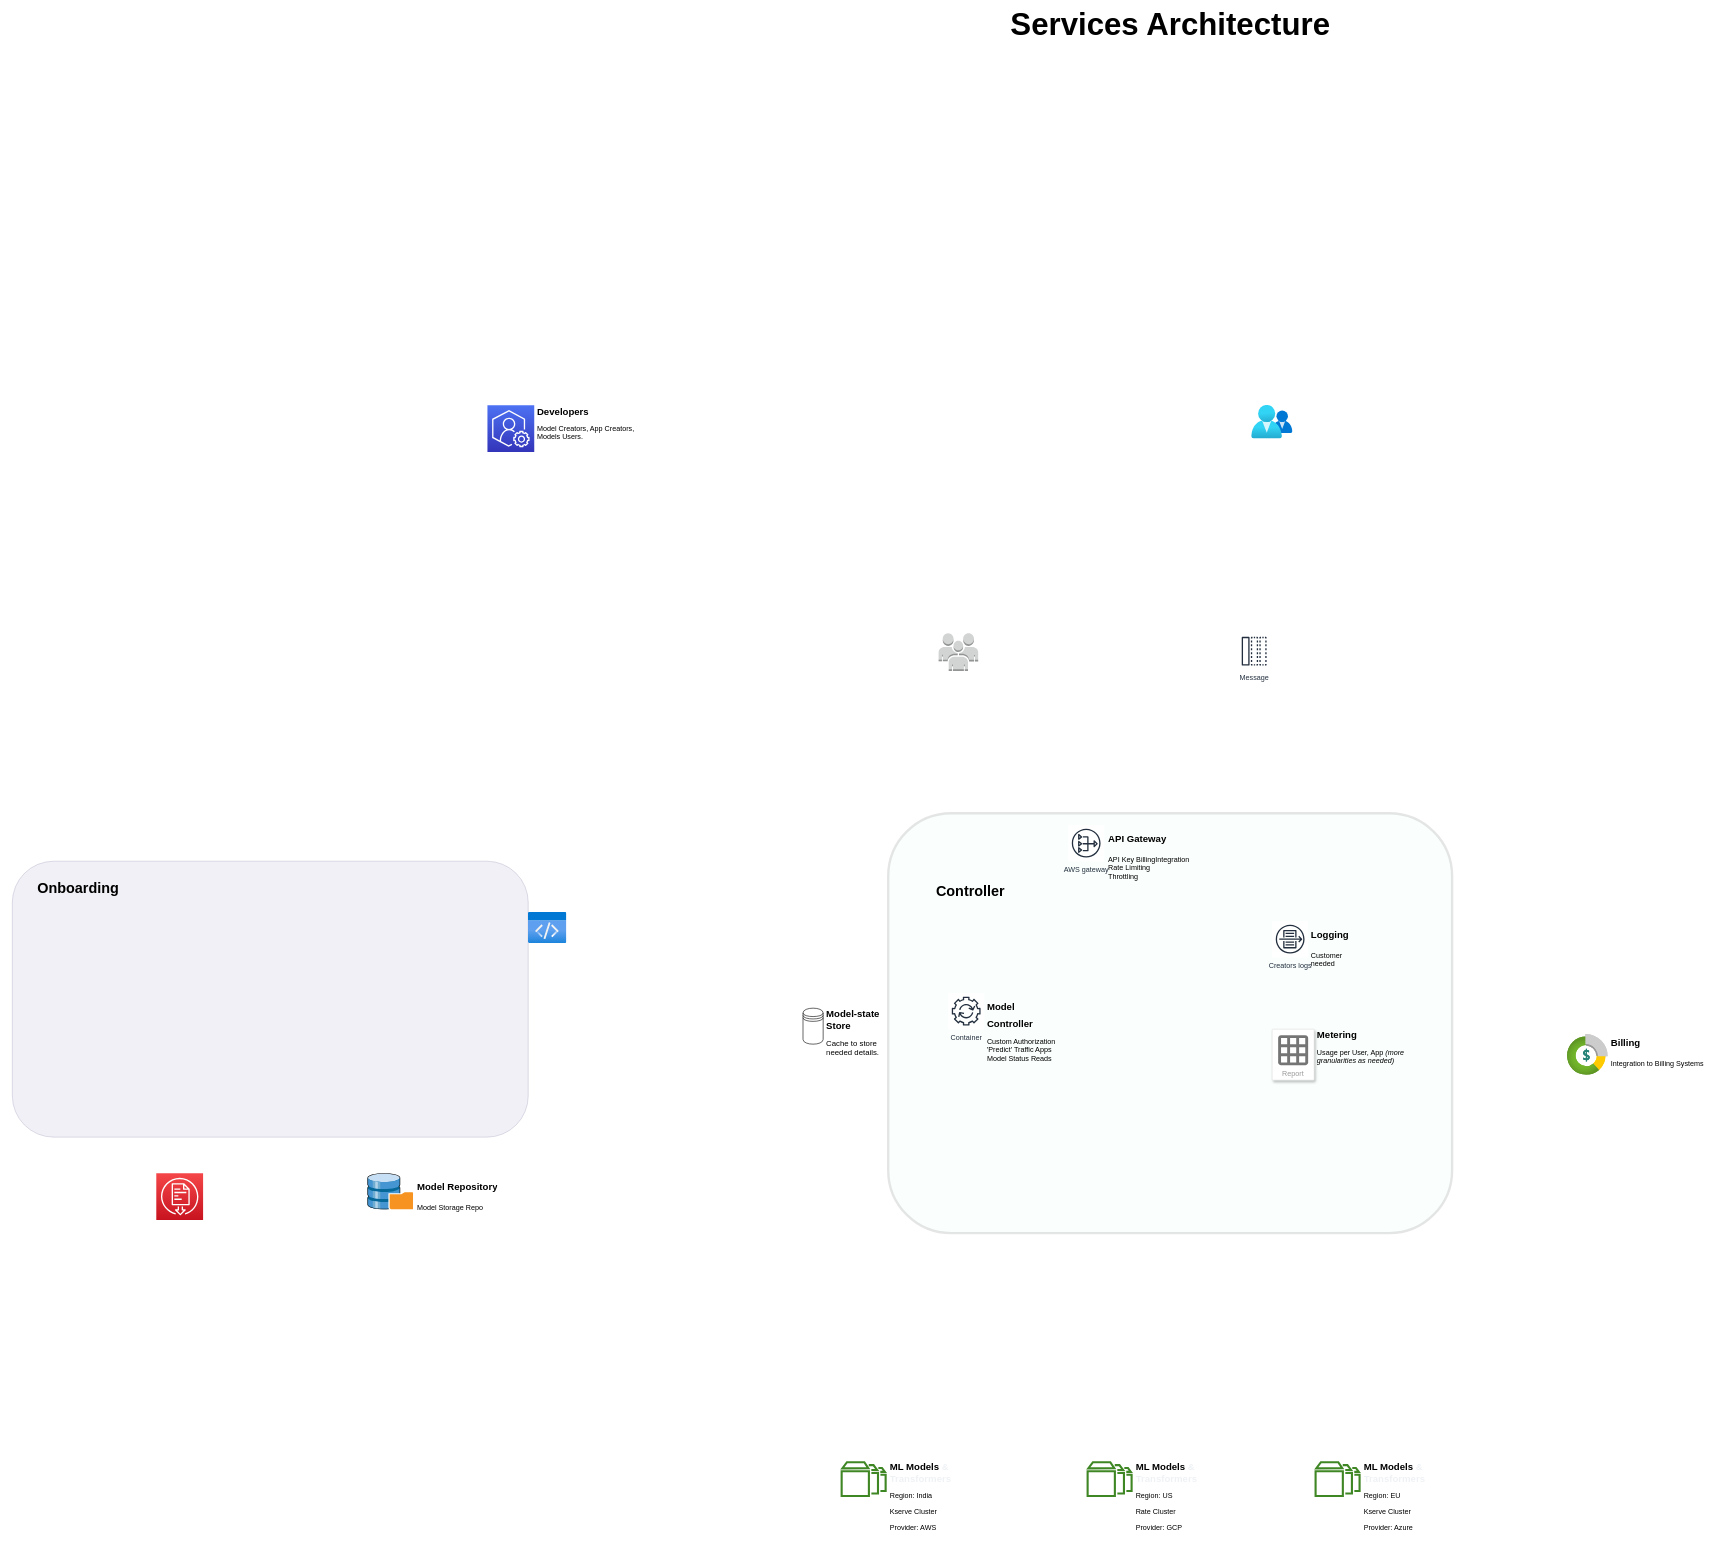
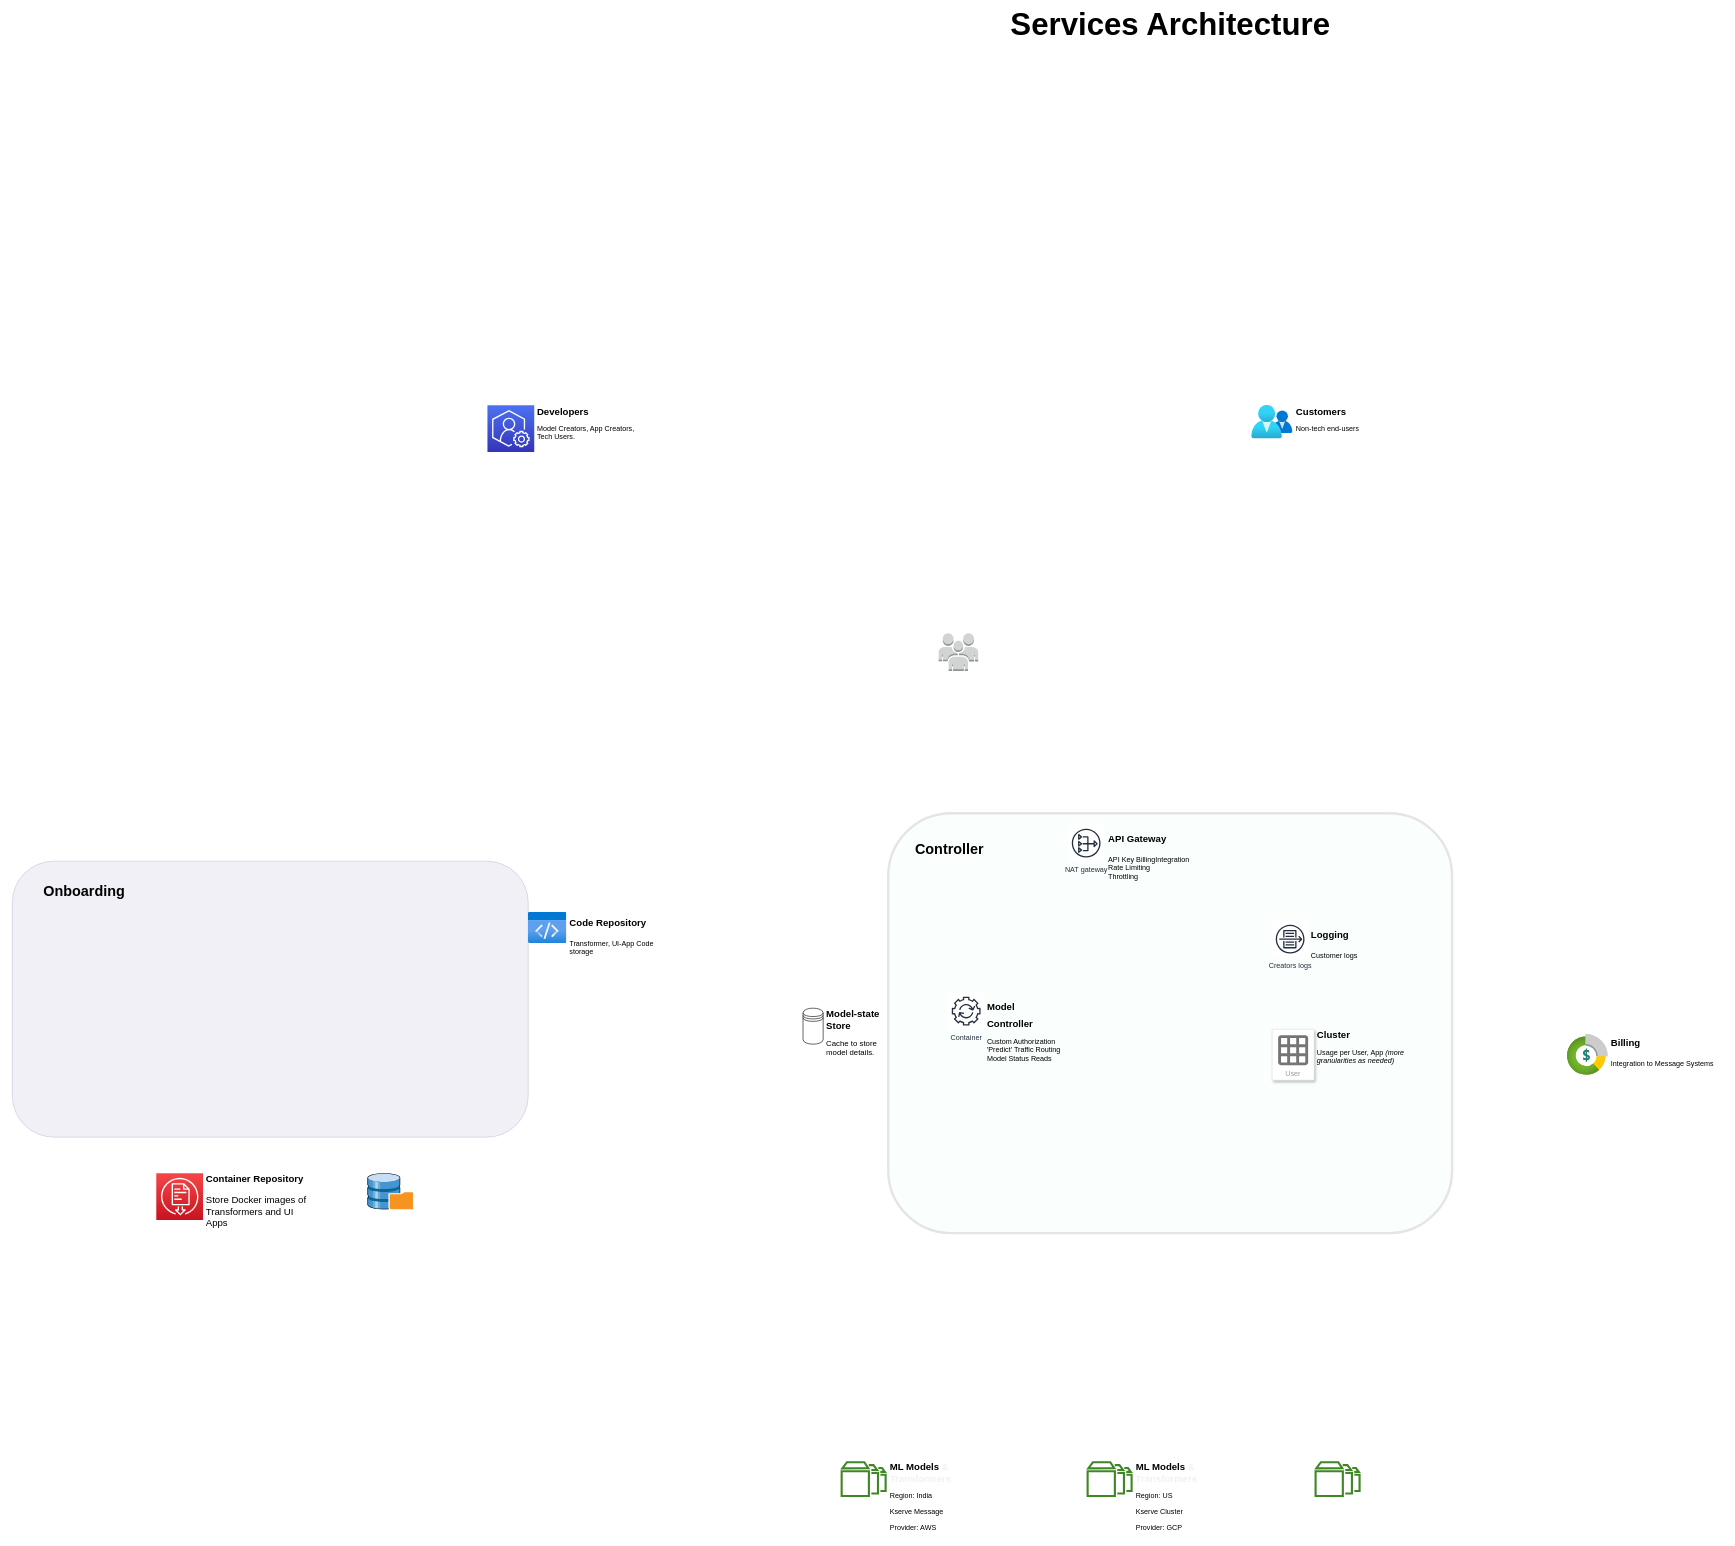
node "DevelopersModel Creators, App Creators, Models Users.": label "DevelopersModel Creators, App Creators, Models Users." -> "DevelopersModel Creators, App Creators, Tech Users."
node "CustomersNon-tech end-users": added
node "Message": removed
node "AWS gateway": label "AWS gateway" -> "NAT gateway"
node "Onboarding": moved (78, 888) -> (84, 891)
node "Controller": moved (990, 897) -> (969, 855)
node "LoggingCustomer needed": label "LoggingCustomer needed" -> "LoggingCustomer logs"
node "Code RepositoryTransformer, UI-App Code storage": added
node "Model ControllerCustom Authorization 'Predict' Traffic Apps Model Status Reads": label "Model ControllerCustom Authorization 'Predict' Traffic Apps Model Status Reads" -> "Model ControllerCustom Authorization 'Predict' Traffic Routing Model Status Reads"
node "Model-state StoreCache to store needed details.": label "Model-state StoreCache to store needed details." -> "Model-state StoreCache to store model details."
node "BillingIntegration to Billing Systems": label "BillingIntegration to Billing Systems" -> "BillingIntegration to Message Systems"
node "MeteringUsage per User, App (more granularities as needed)": label "MeteringUsage per User, App (more granularities as needed)" -> "ClusterUsage per User, App (more granularities as needed)"
node "Report": label "Report" -> "User"
node "Container RepositoryStore Docker images of Transformers and UI Apps": added
node "Model RepositoryModel Storage Repo": removed
node "ML Models & Transformers Region: India Kserve Cluster Provider: AWS": label "ML Models & Transformers Region: India Kserve Cluster Provider: AWS" -> "ML Models & Transformers Region: India Kserve Message Provider: AWS"
node "ML Models & Transformers Region: US Rate Cluster Provider: GCP": label "ML Models & Transformers Region: US Rate Cluster Provider: GCP" -> "ML Models & Transformers Region: US Kserve Cluster Provider: GCP"
node "ML Models & Transformers Region: EU Kserve Cluster Provider: Azure": removed
